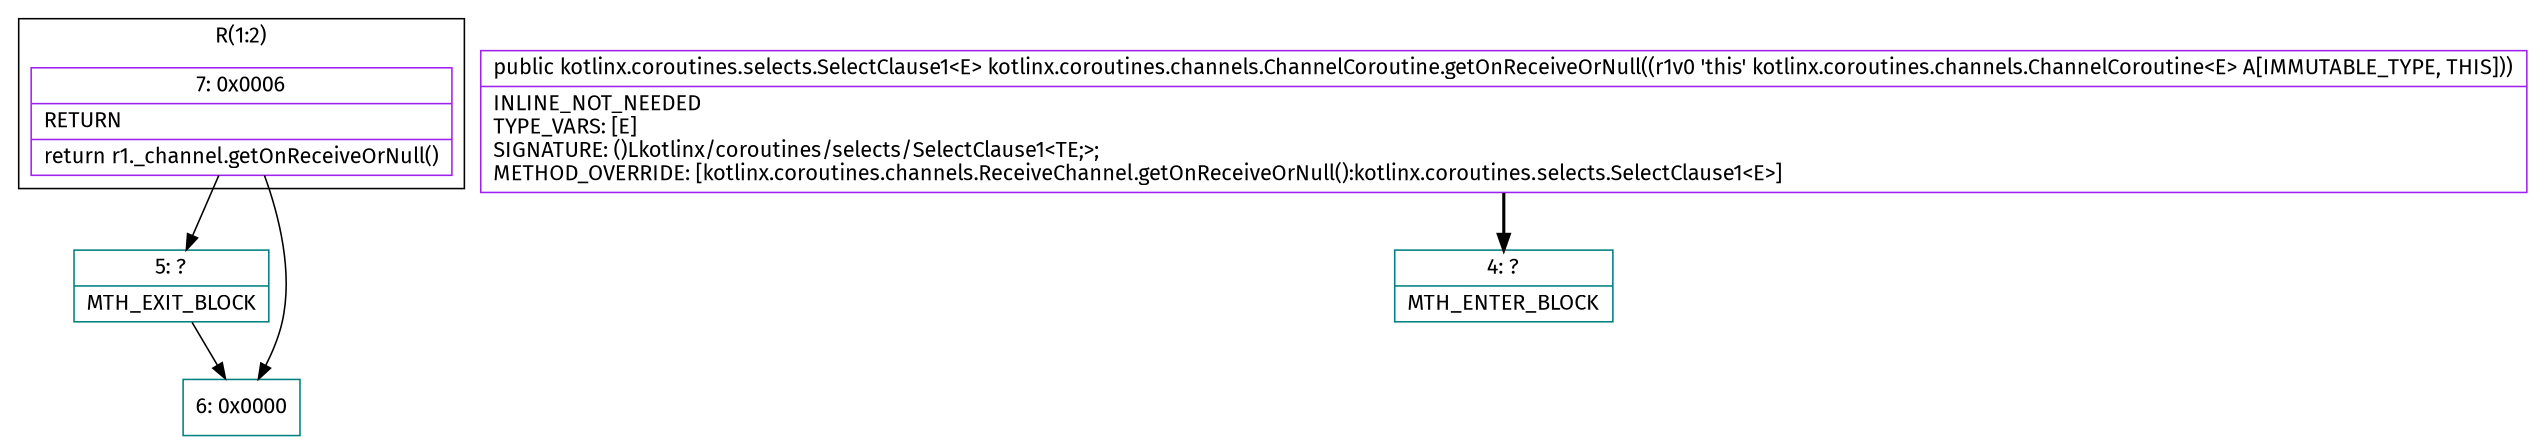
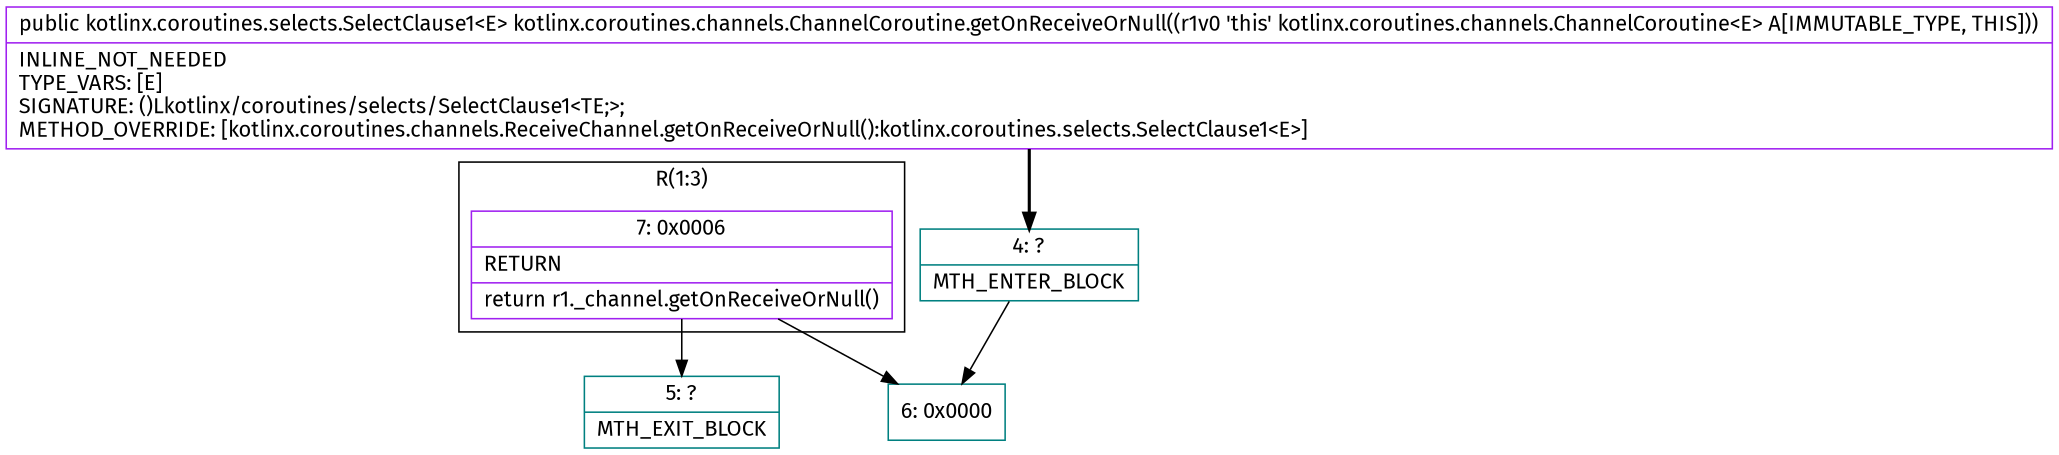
cluster "R(1:2)": label "R(1:2)" -> "R(1:3)"
edge "5: ?" -> "6: 0x0000": now "4: ?" -> "6: 0x0000"
